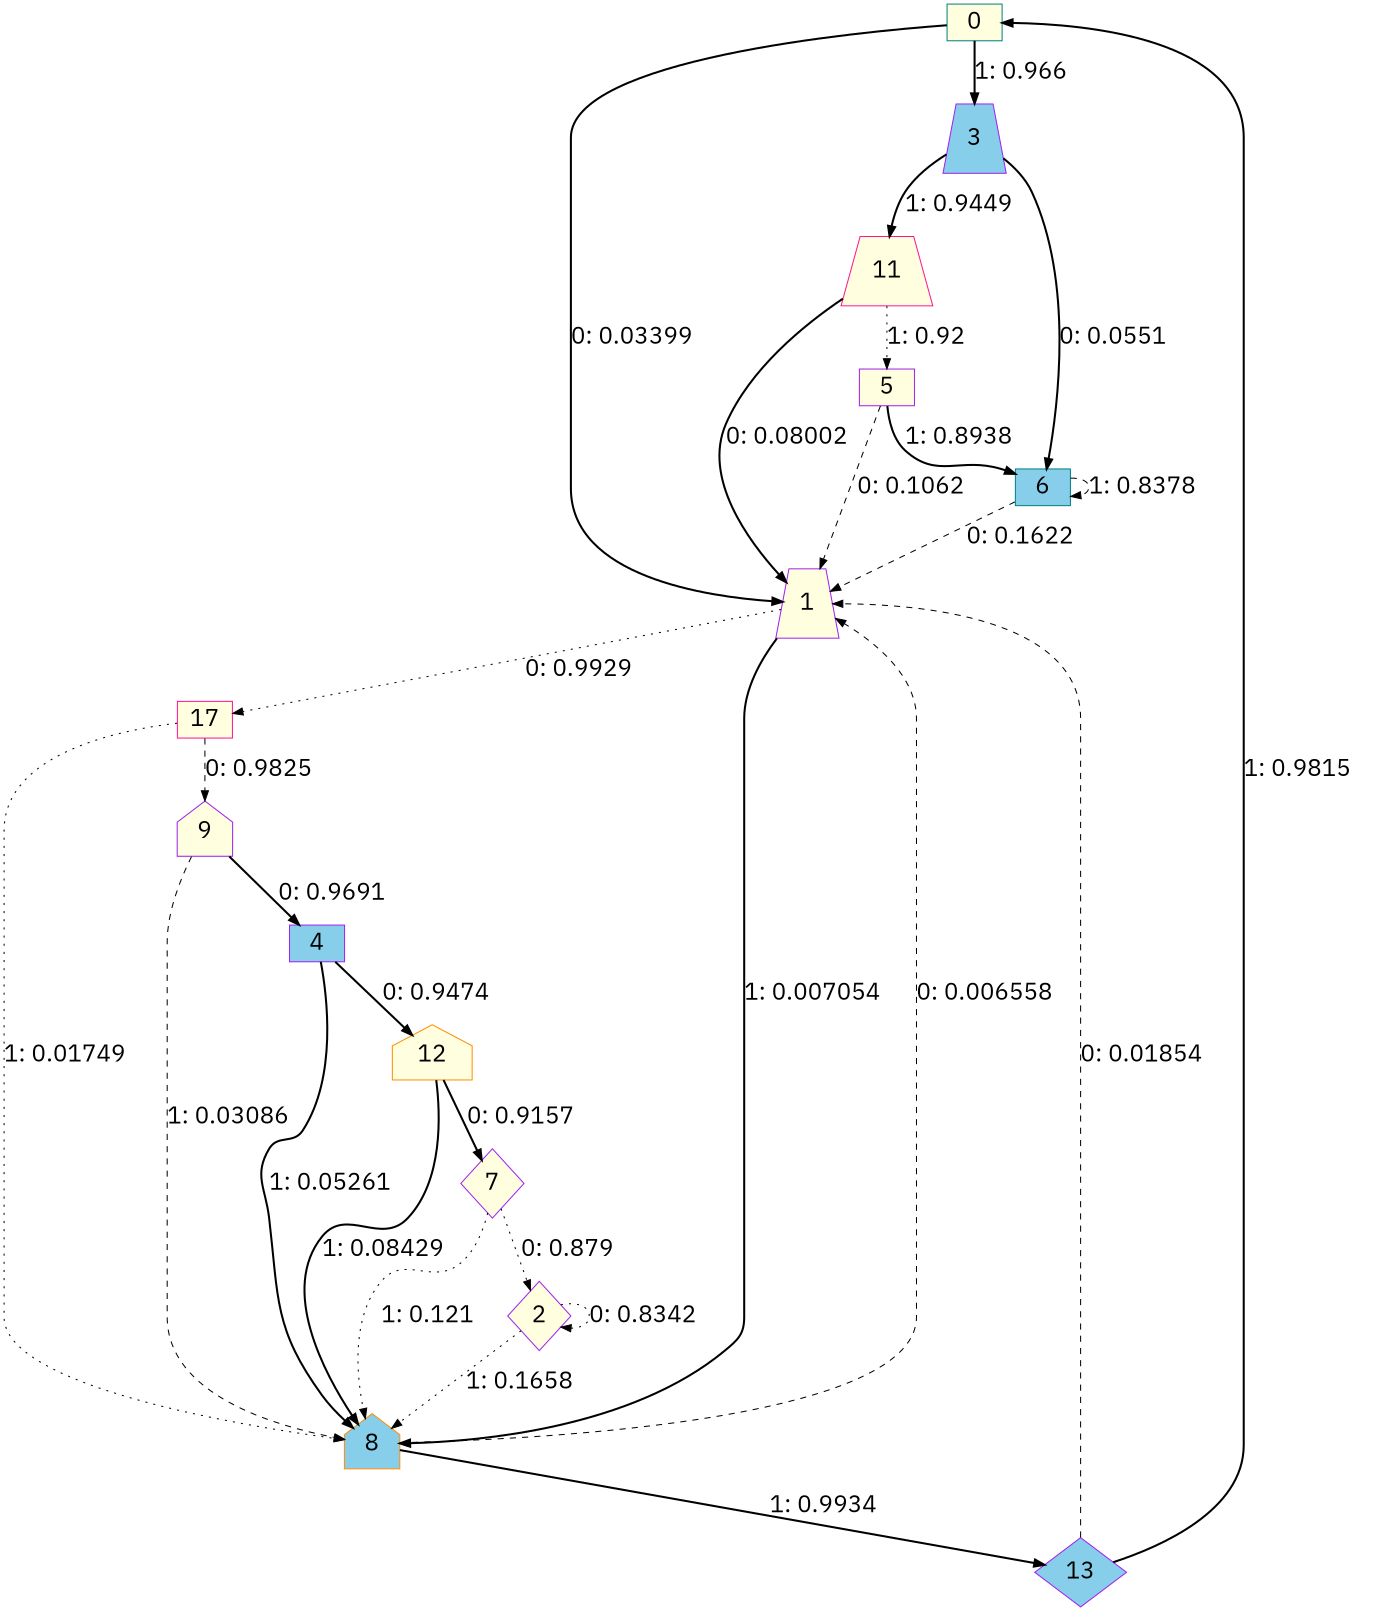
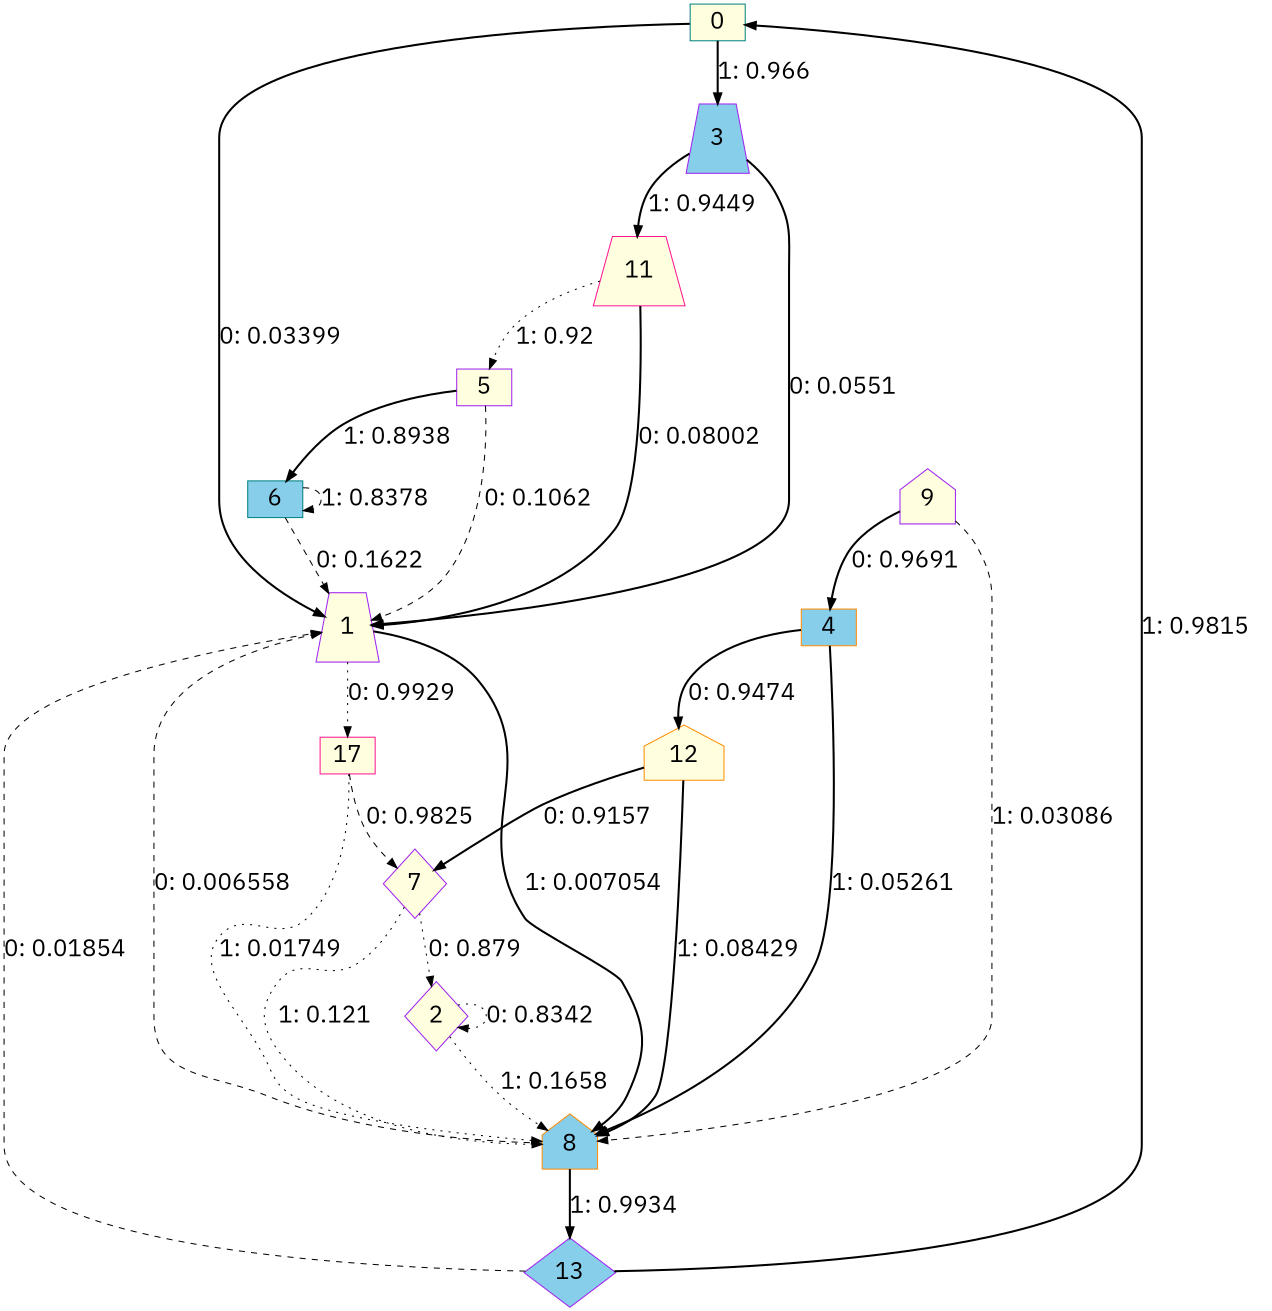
edge "3" -> "6": now "3" -> "1"
edge "17" -> "9": now "17" -> "7"
node "4": color purple -> darkorange
